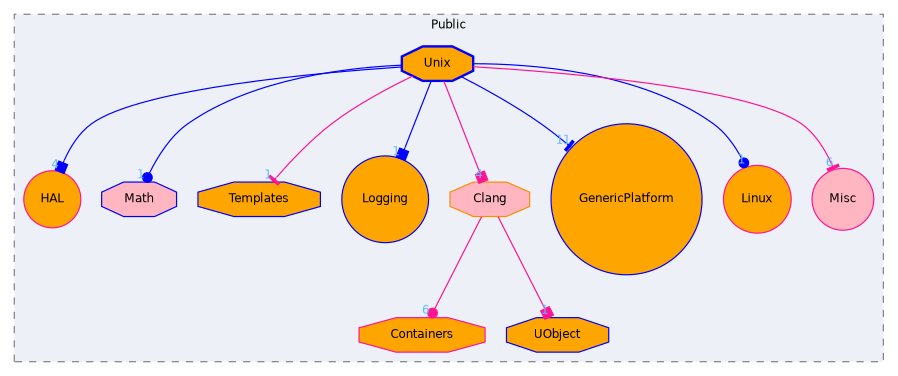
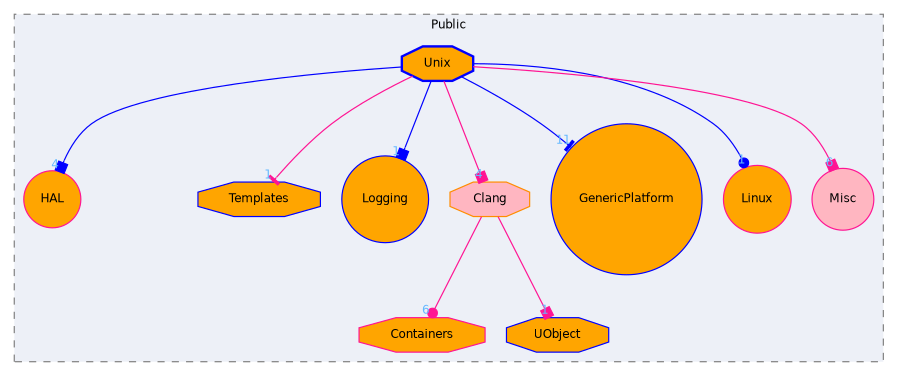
edge "Unix" -> "Misc": arrowhead tee -> box
node "Math": removed
